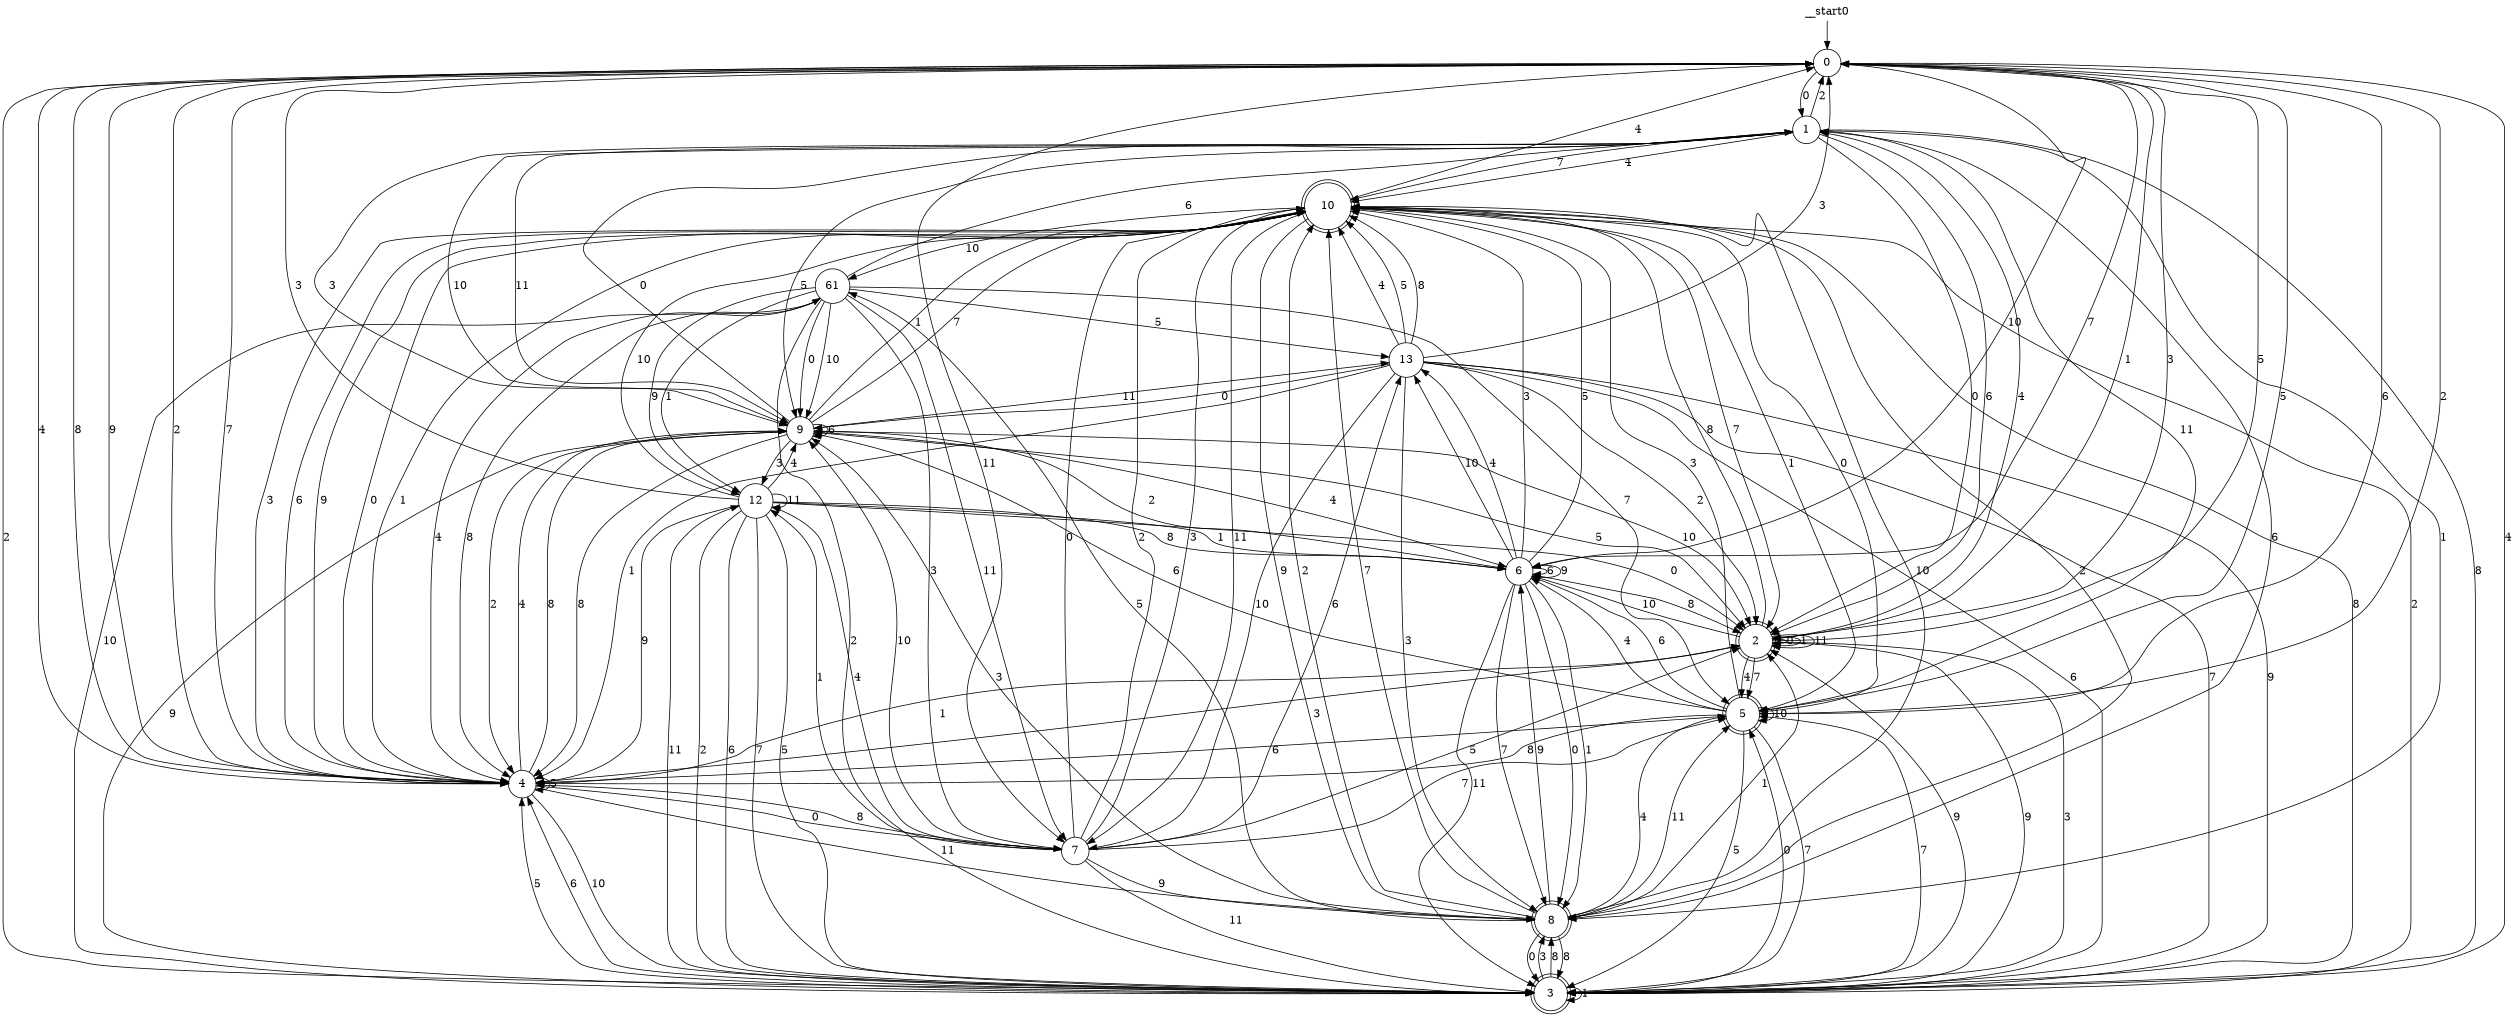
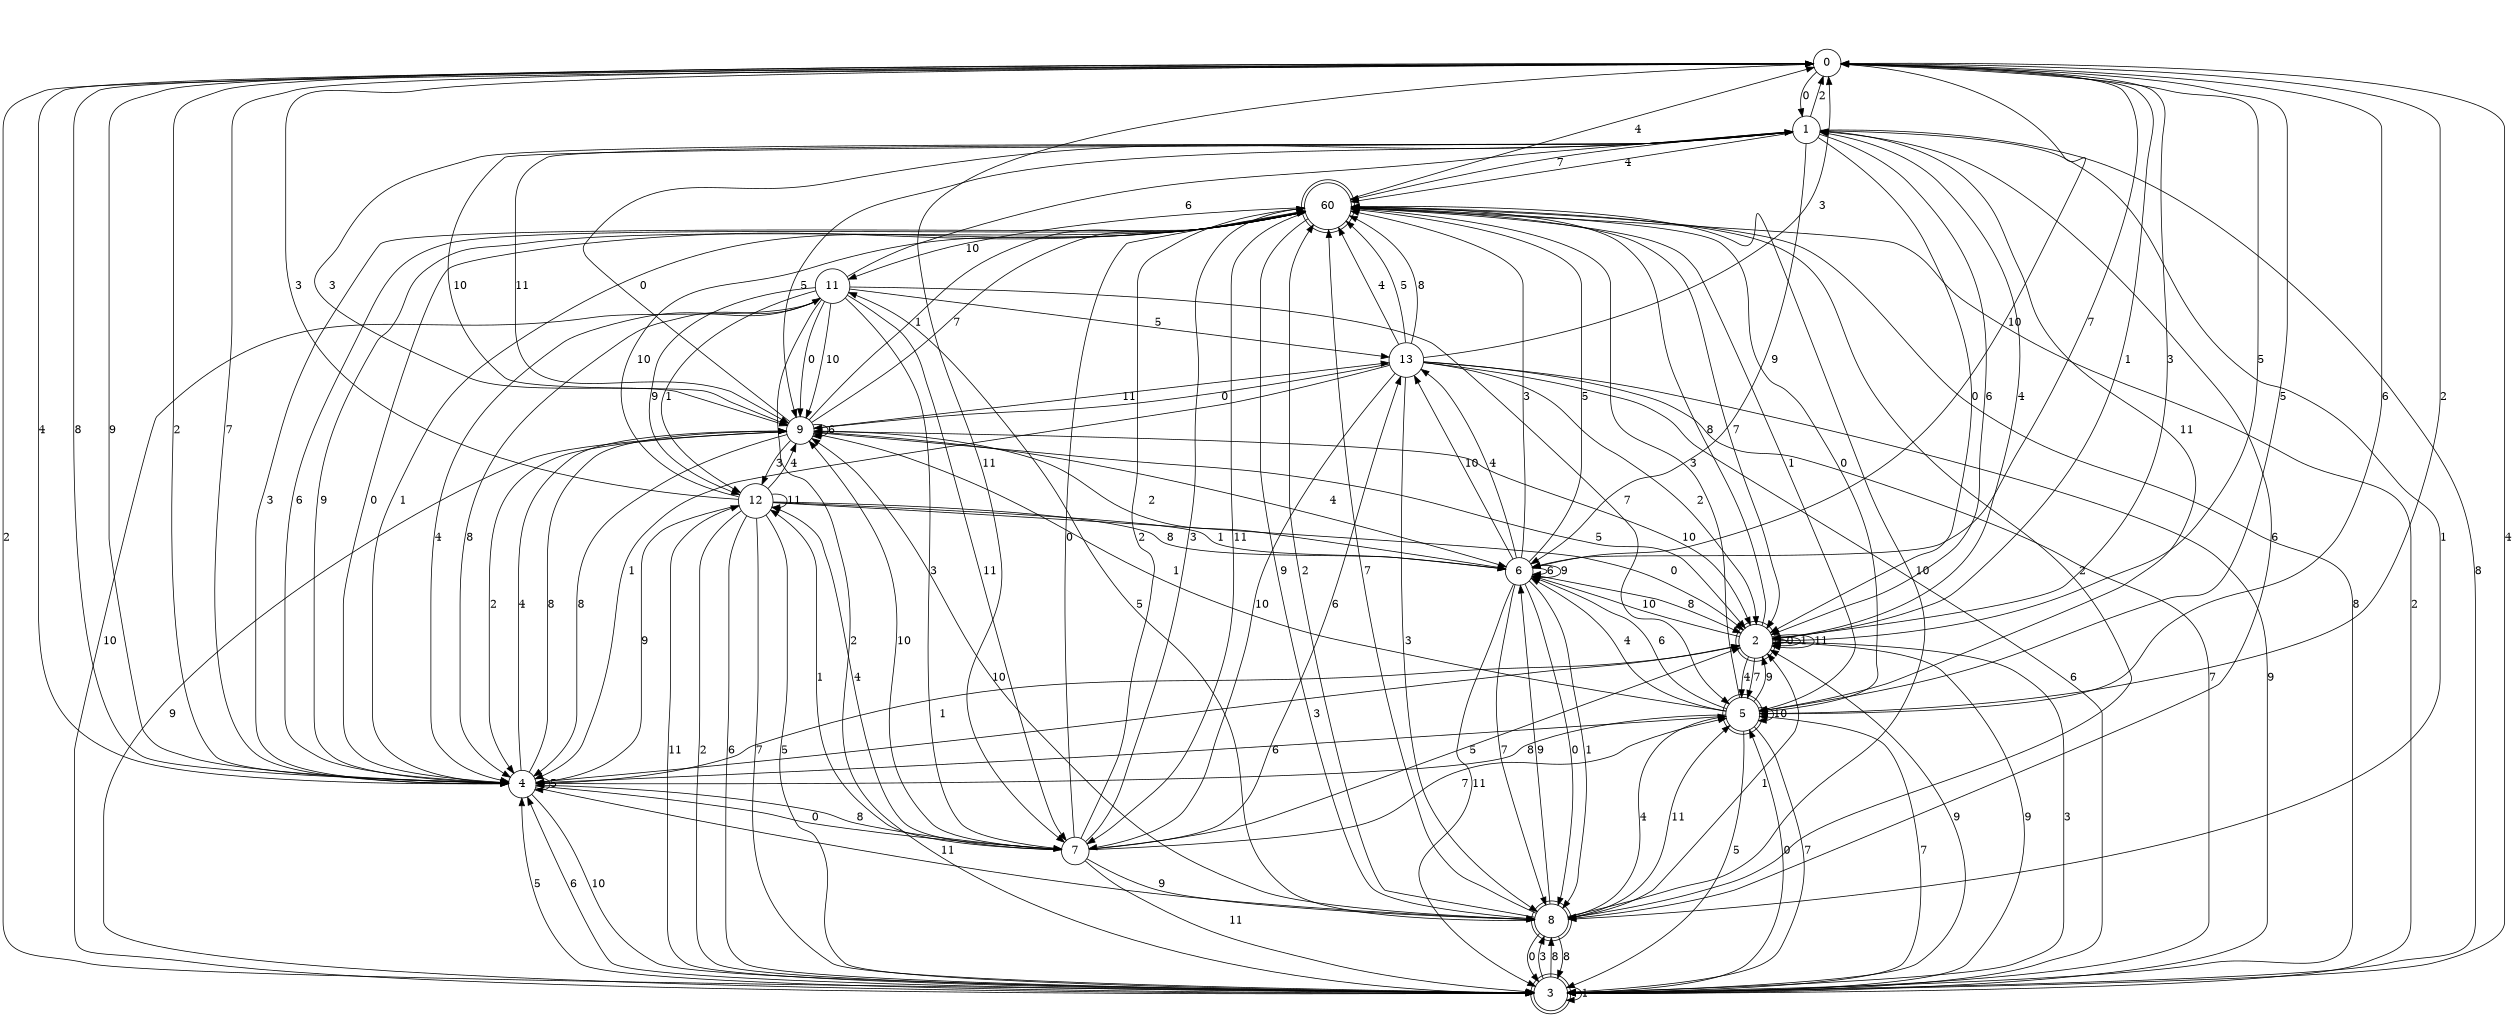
node "__start0": removed
node "10": label "10" -> "60"
node "61": label "61" -> "11"
edge "1" -> "6": added, label "9"
edge "5" -> "9": label "6" -> "1"
edge "8" -> "9": label "3" -> "10"
edge "5" -> "2": added, label "9"
